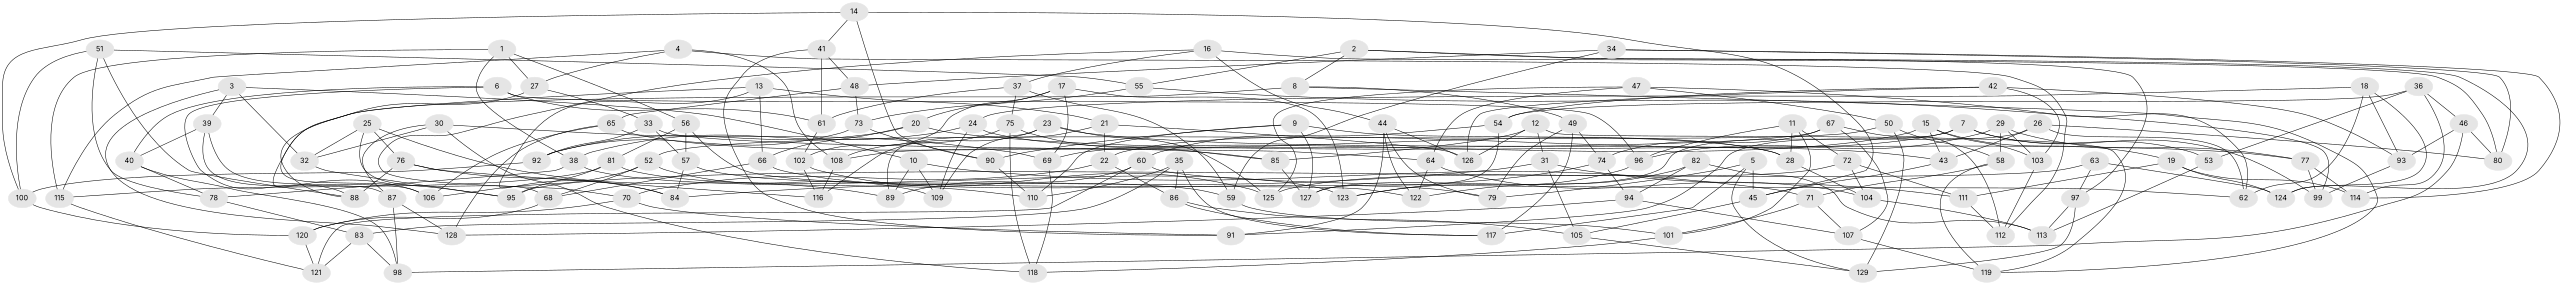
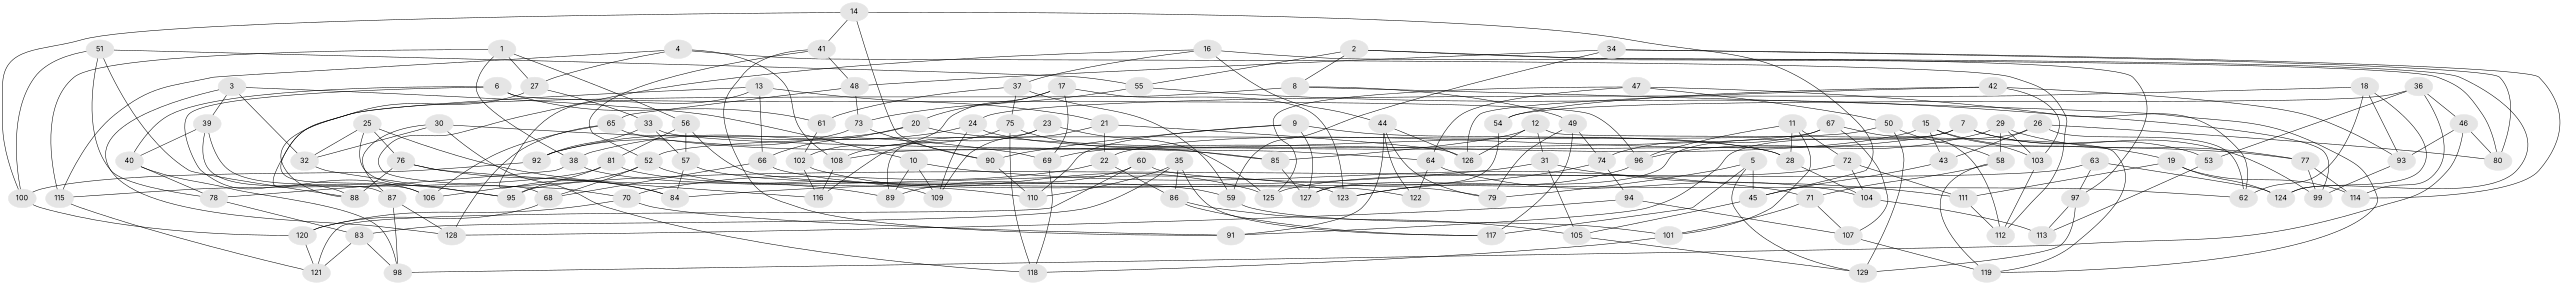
edge "41" -- "61": now "41" -- "52"
edge "54" -- "60": removed
edge "23" -- "43": removed
node "82": removed
